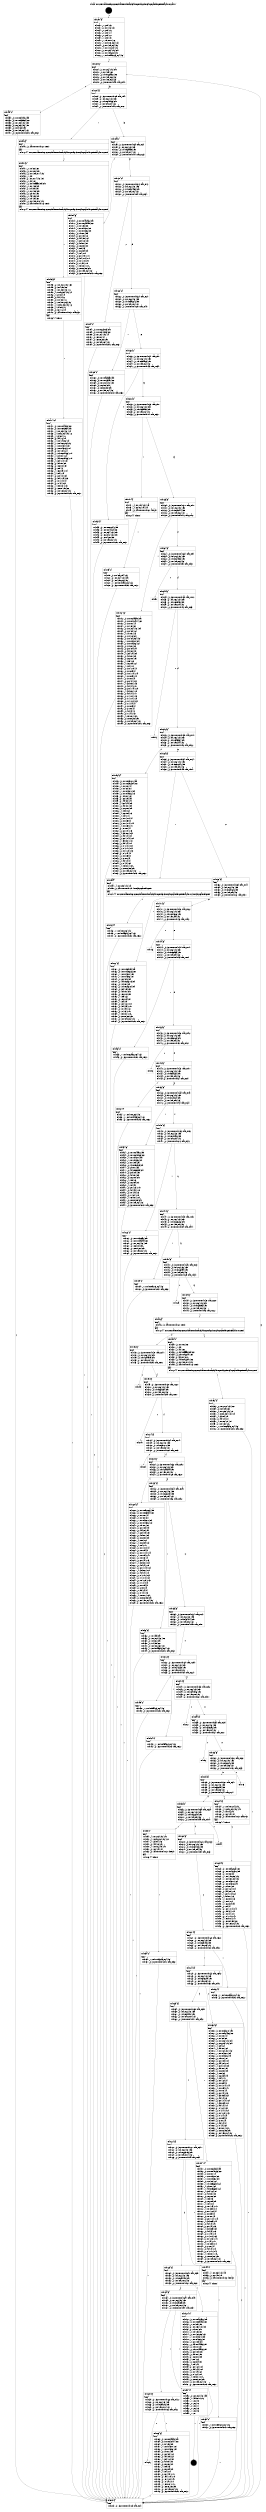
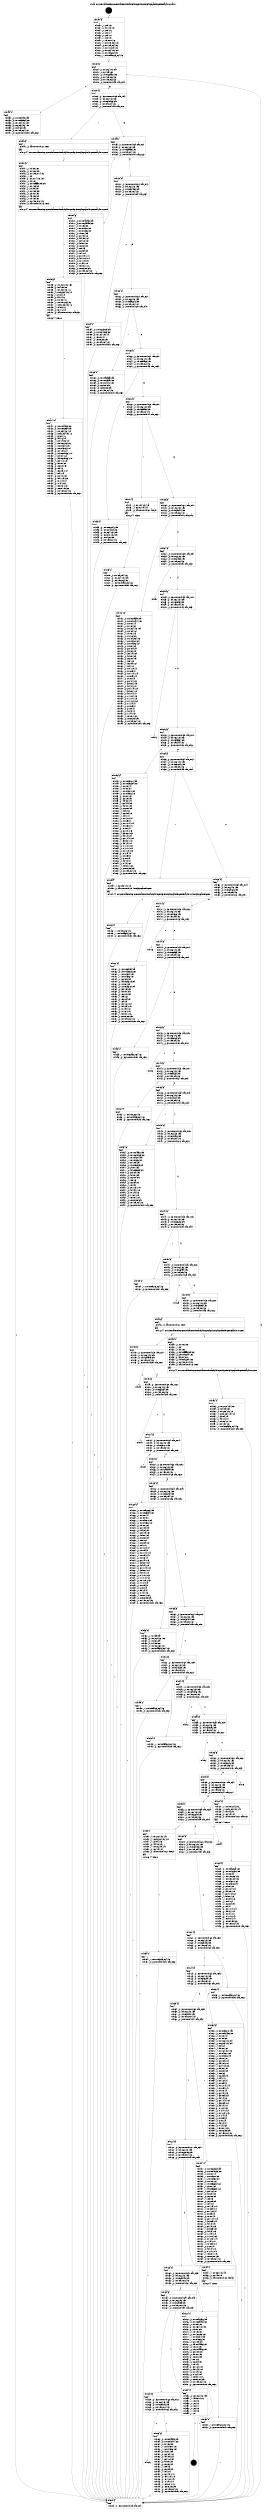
node "0x401813 [27]": removed
